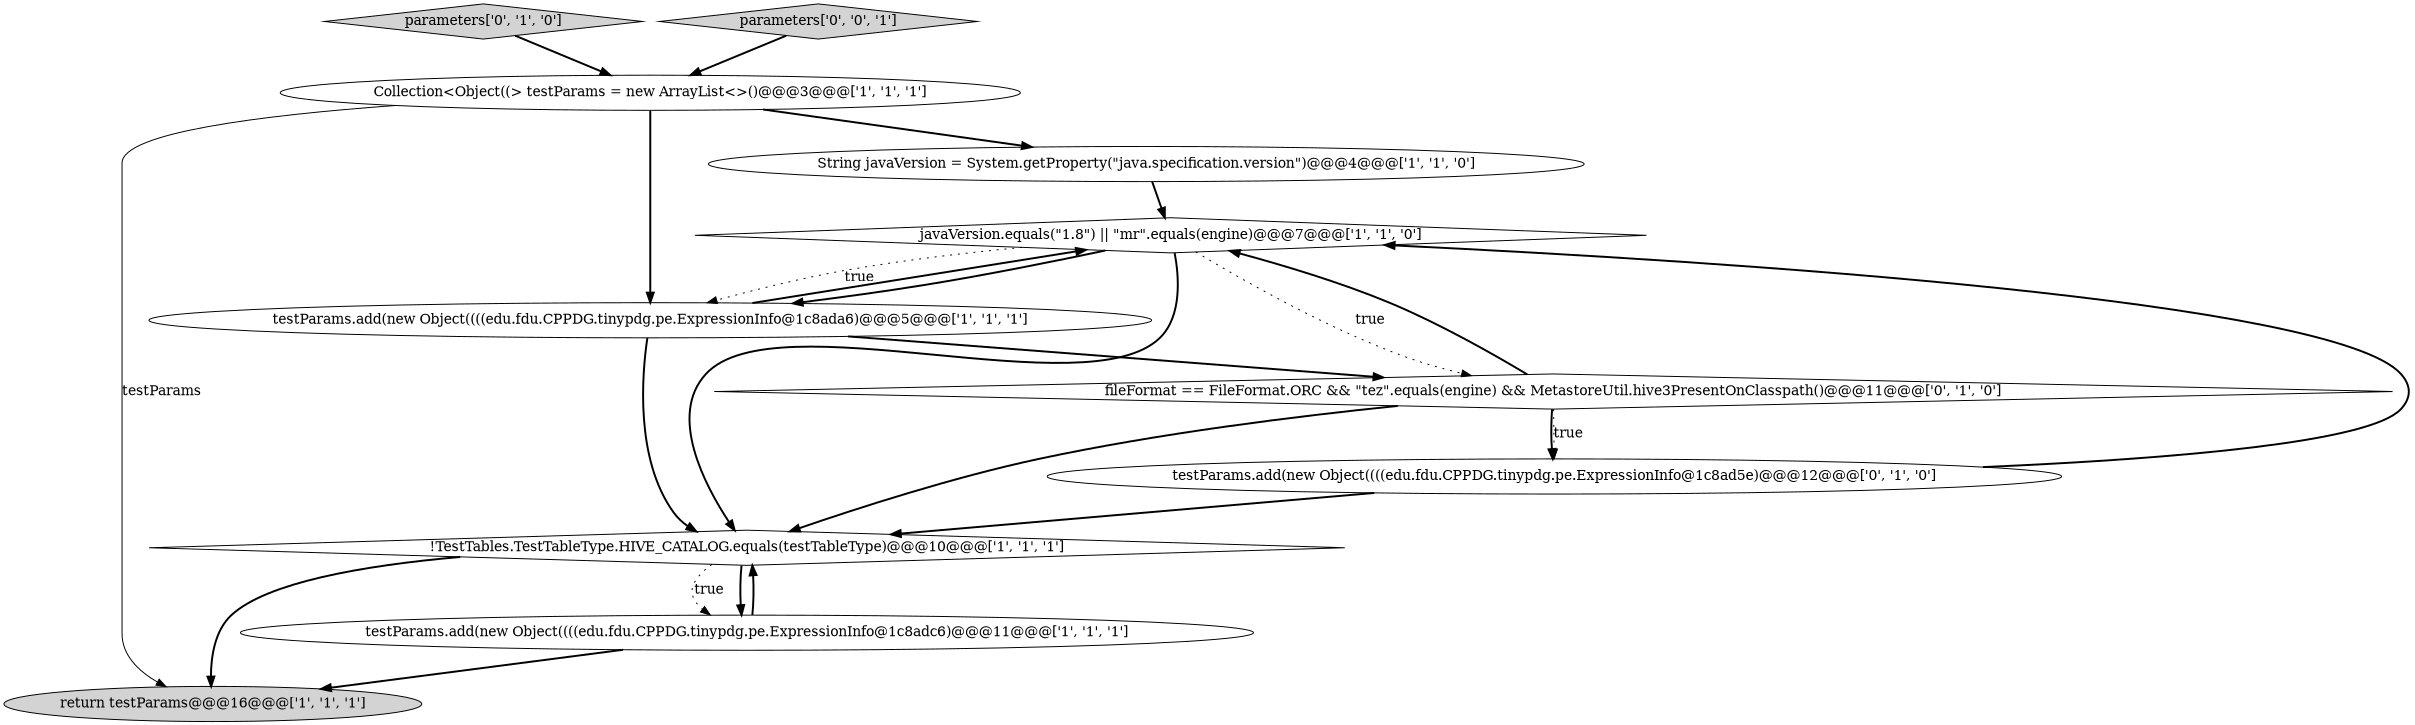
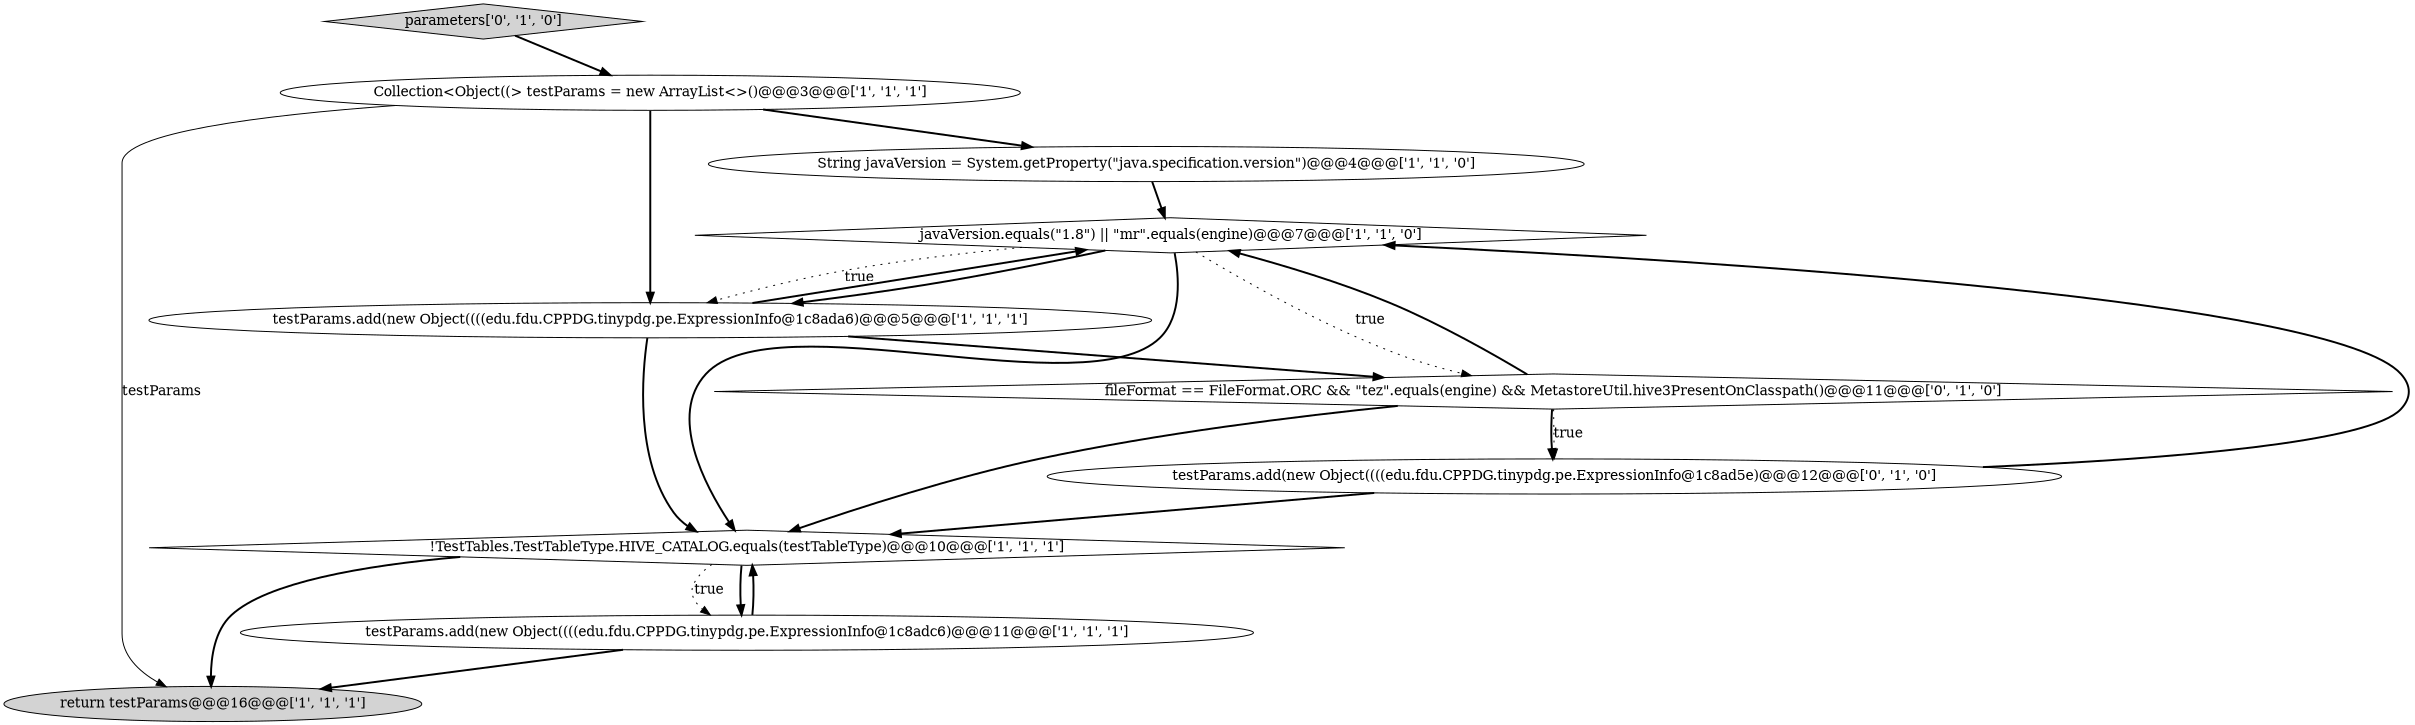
node "parameters['0', '0', '1']": removed
